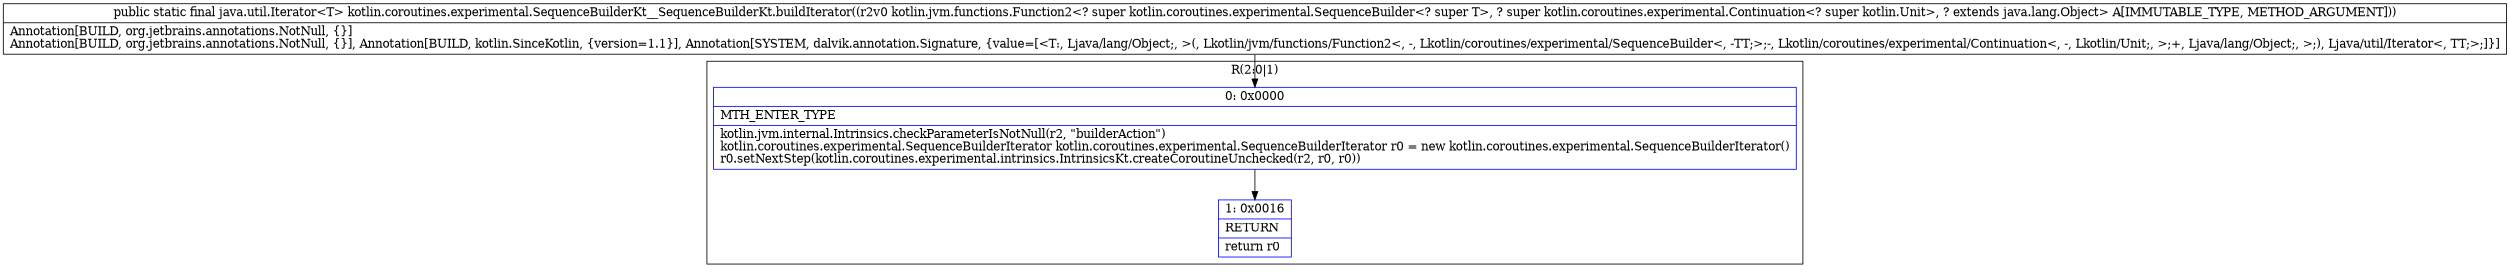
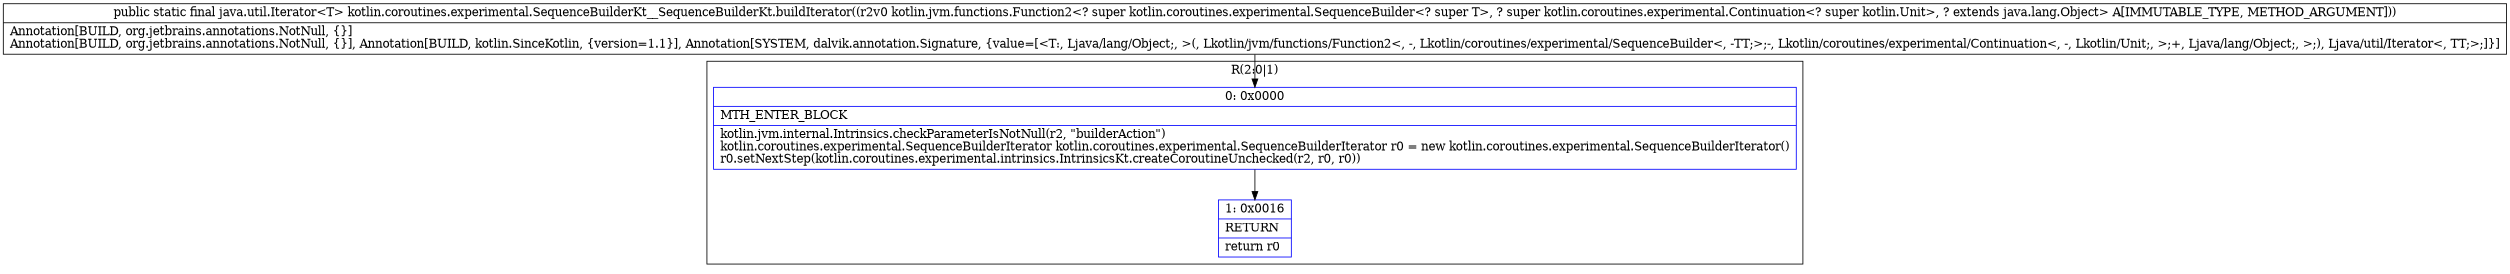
node "0: 0x0000": text "MTH_ENTER_TYPE" -> "MTH_ENTER_BLOCK"
